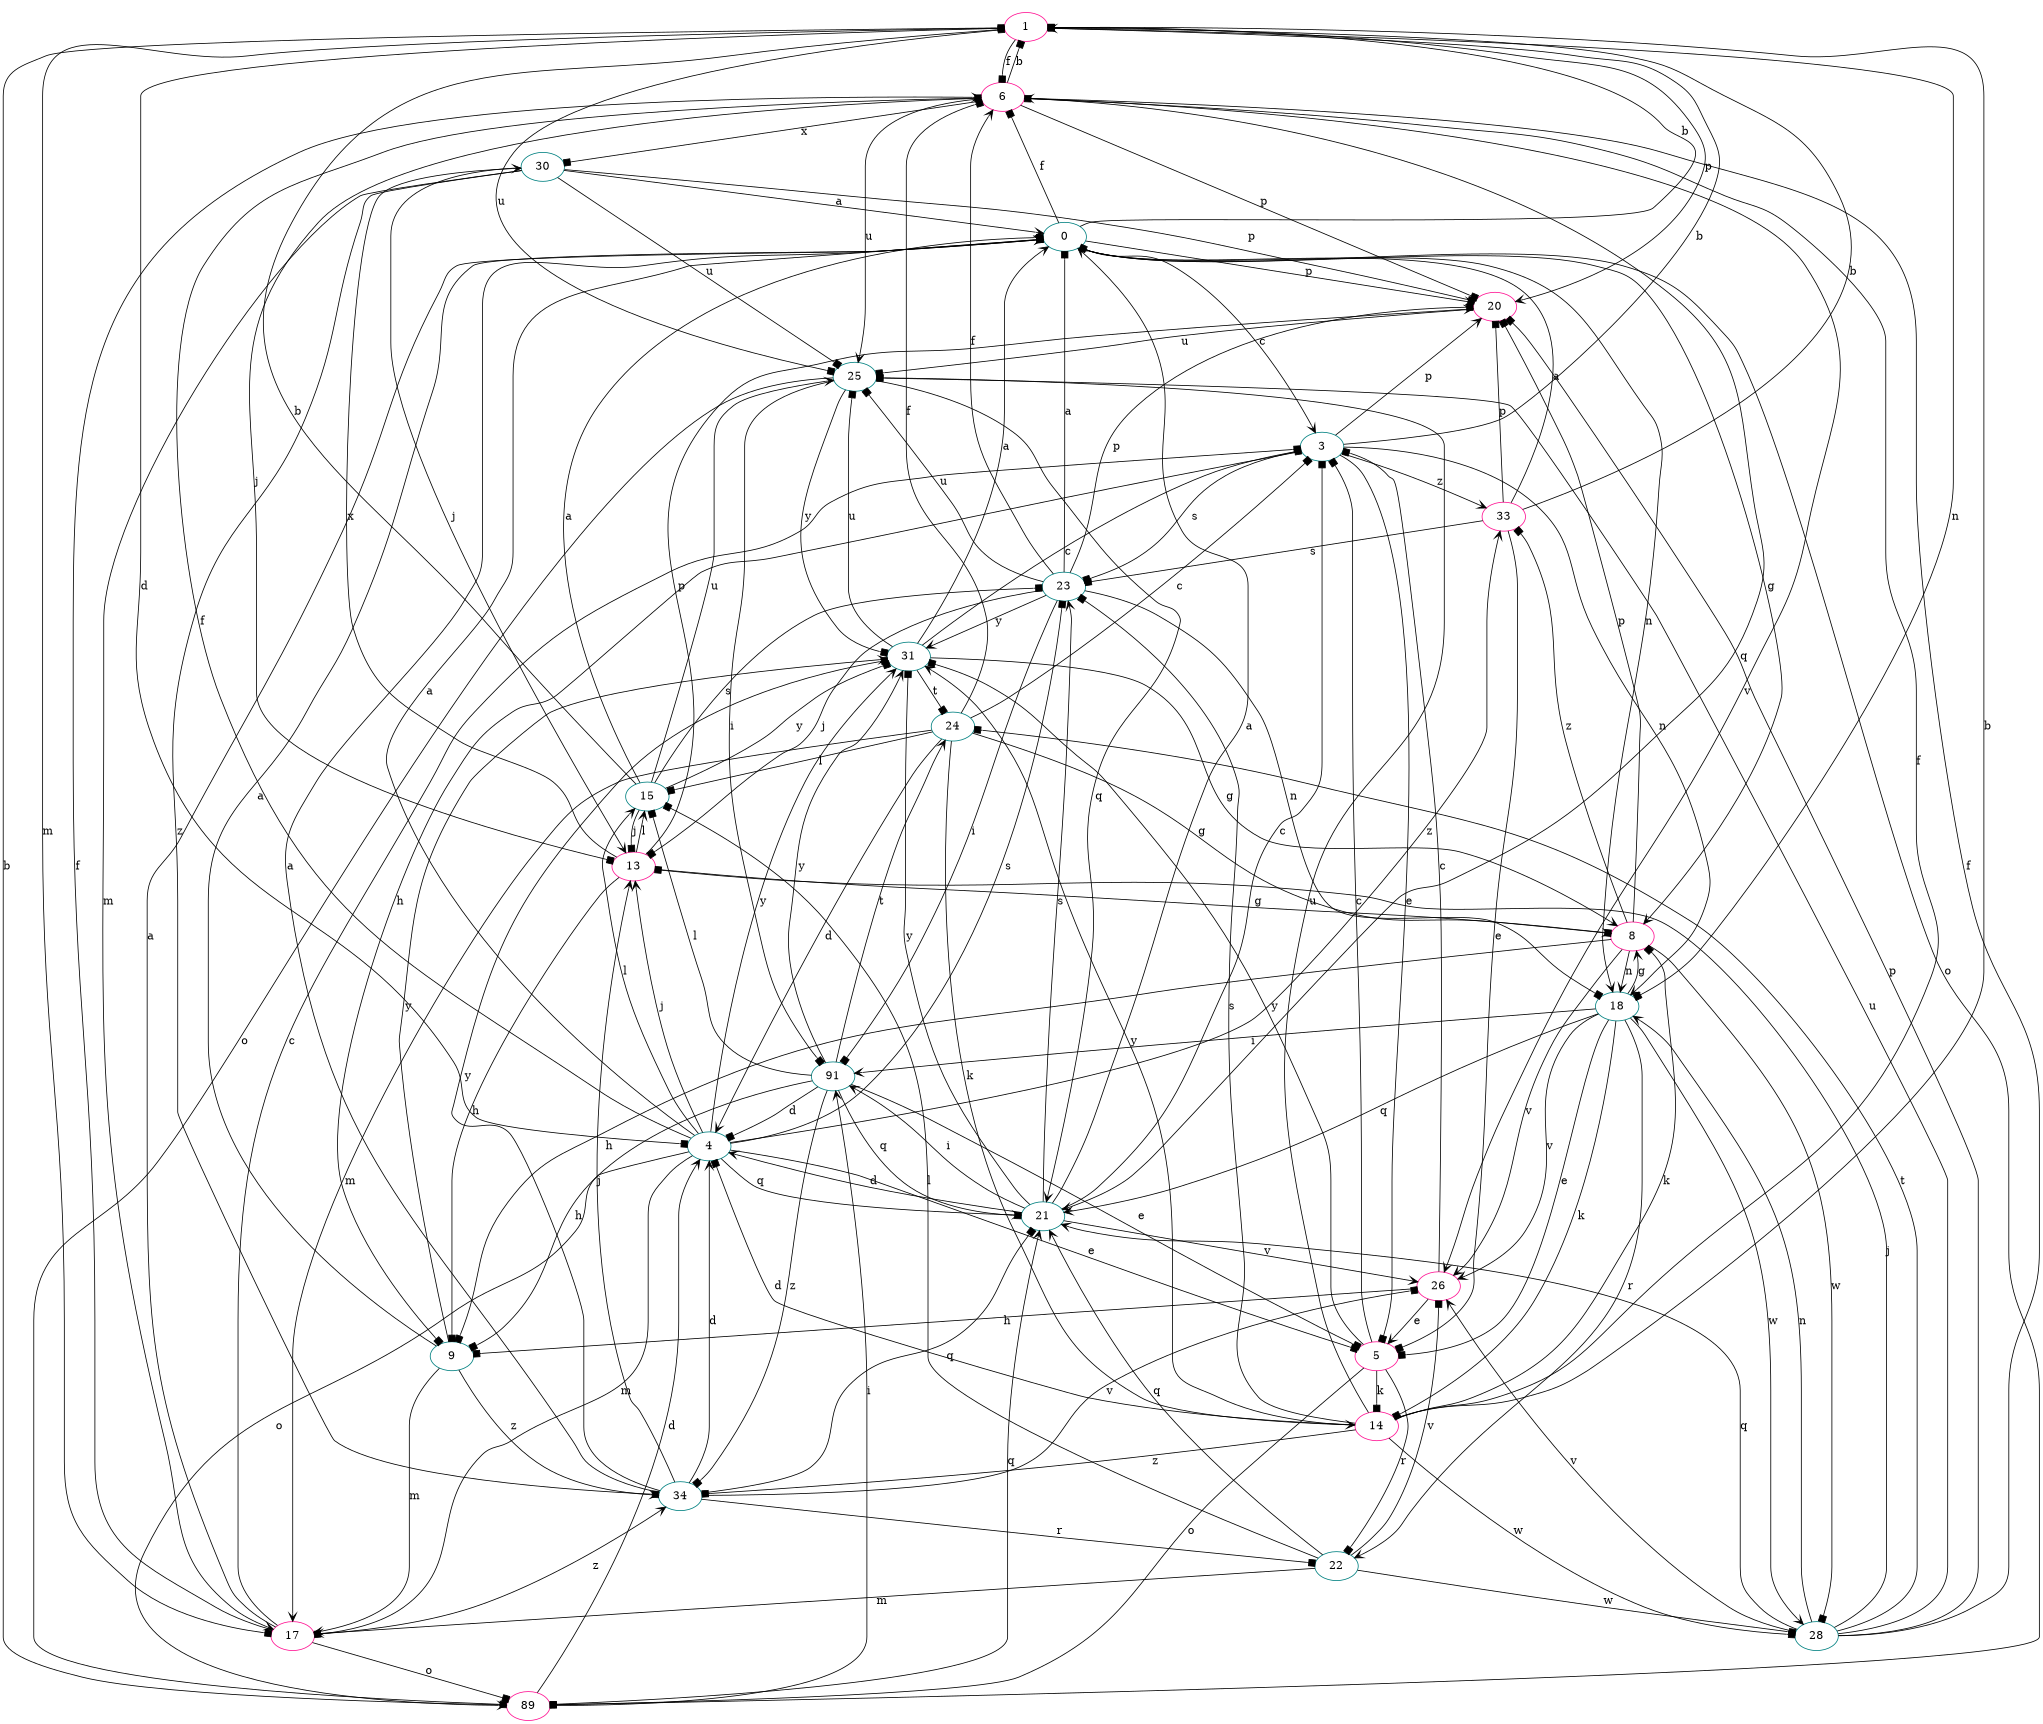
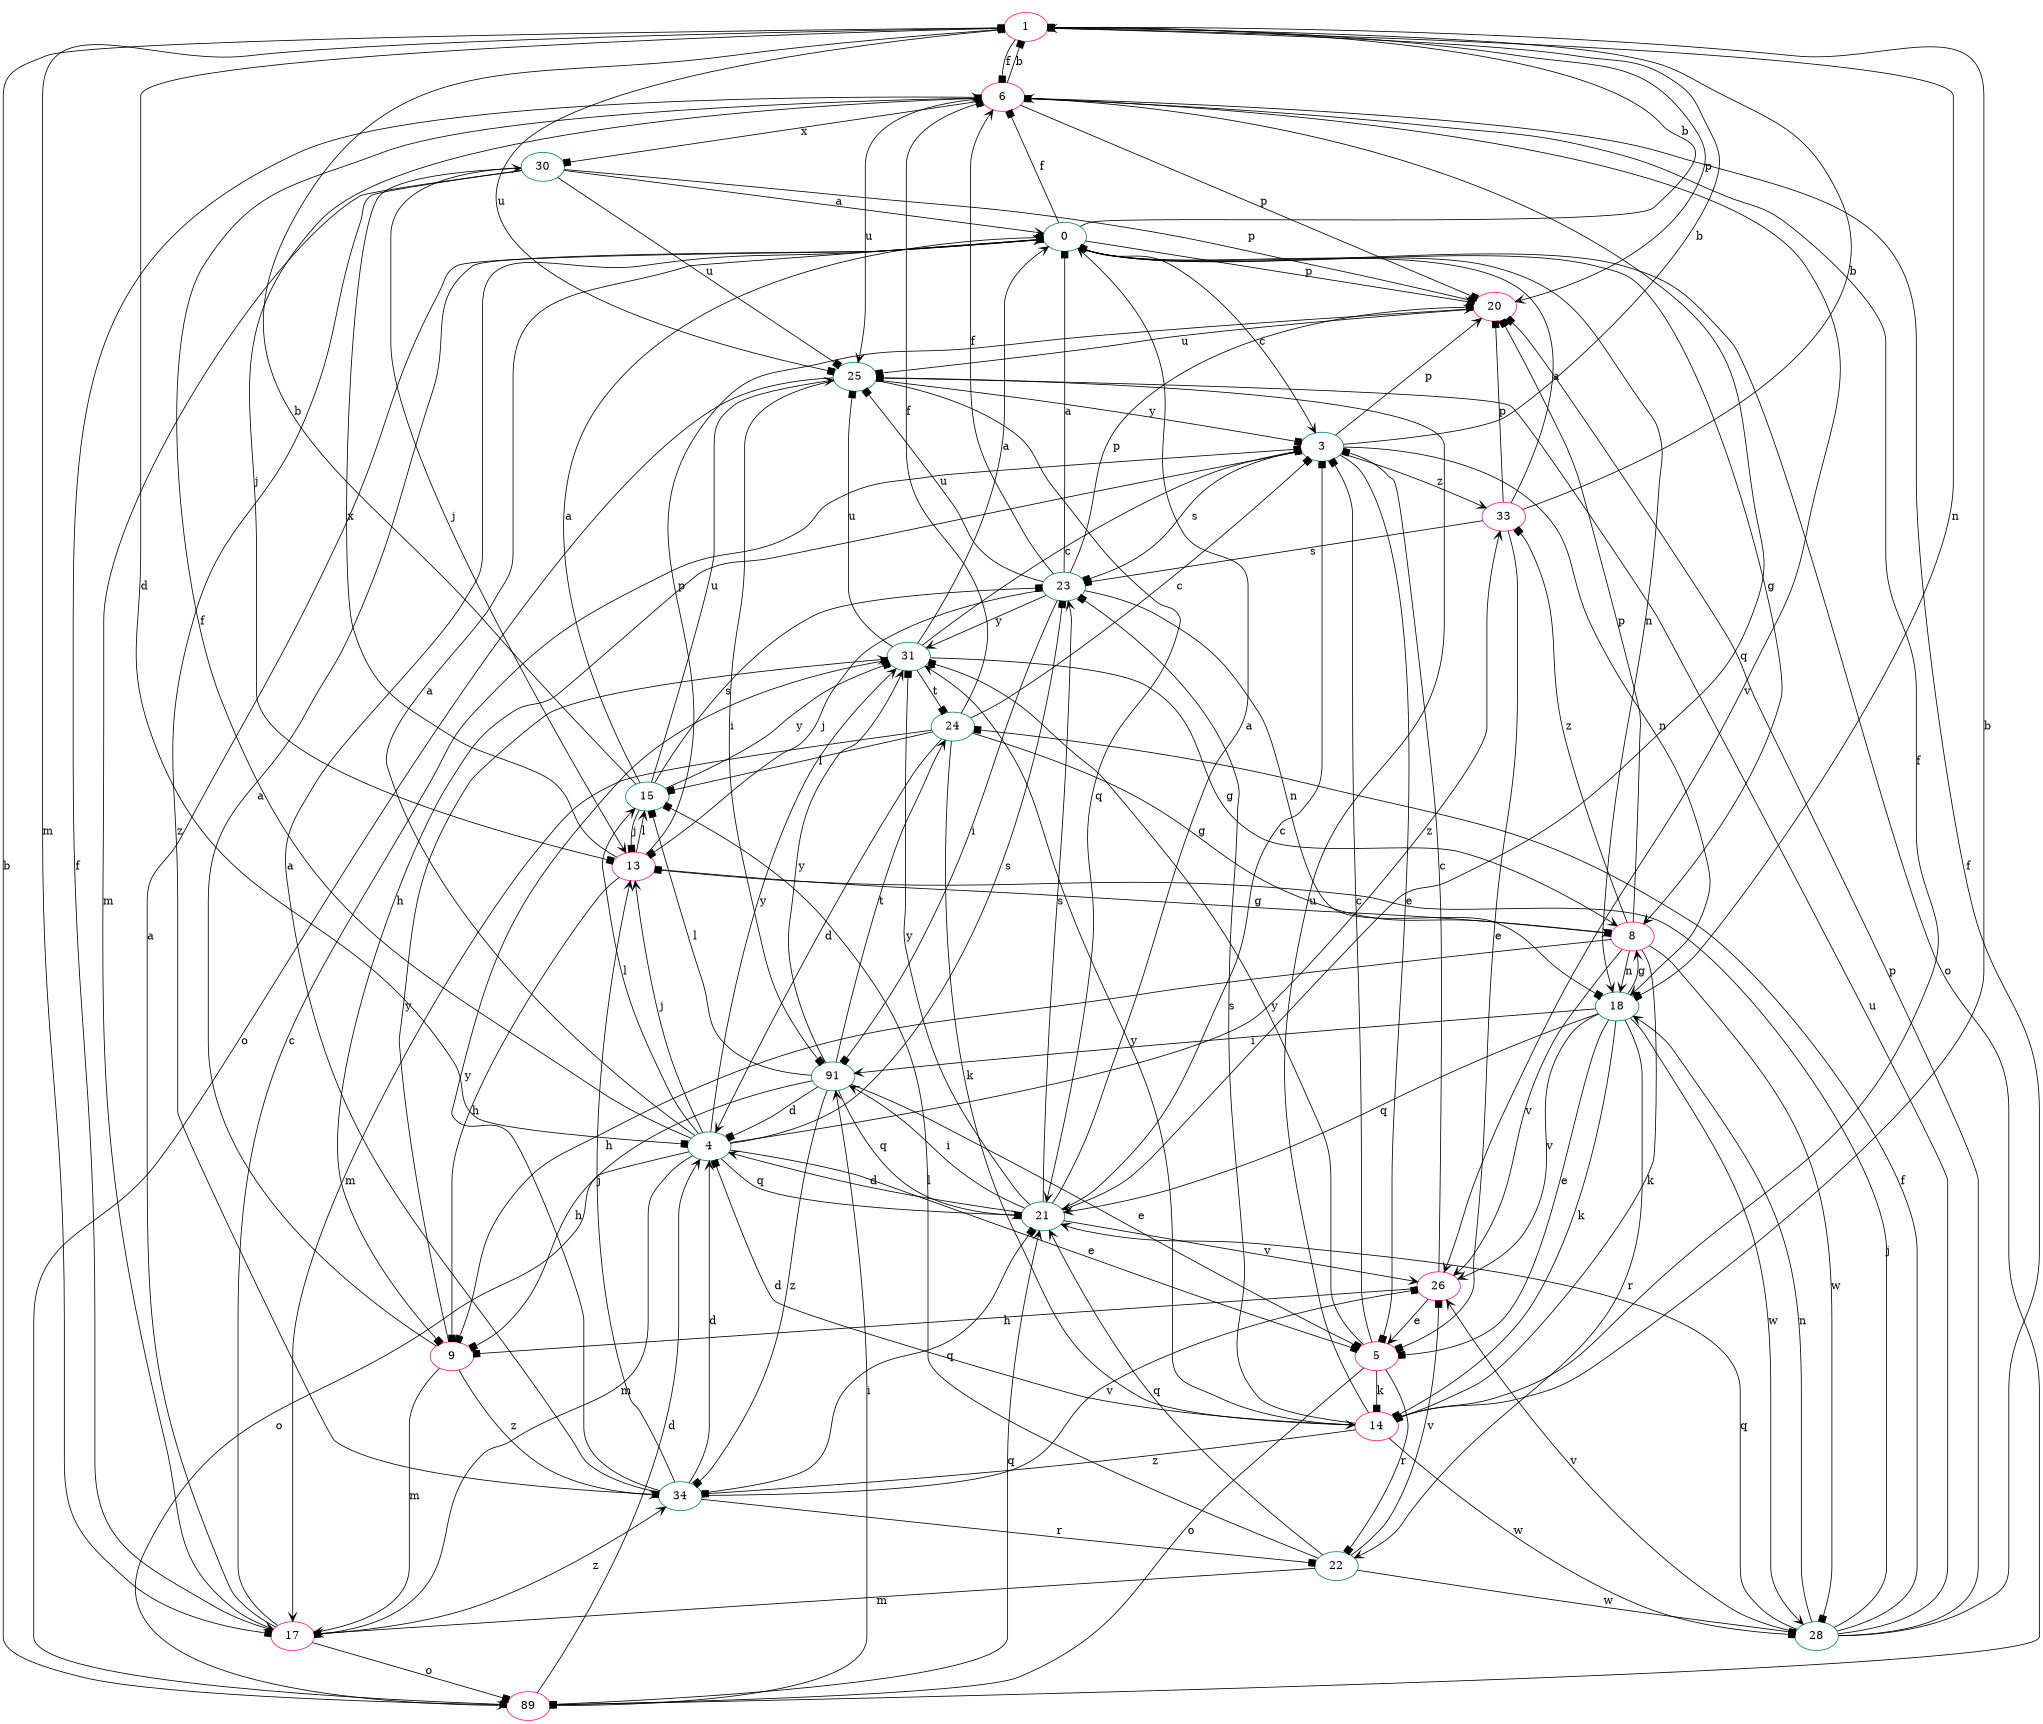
edge "25" -> "31": now "25" -> "3"
edge "4" -> "0": arrowhead box -> vee
edge "28" -> "24": label "t" -> "f"
edge "14" -> "8": reversed
node "9": color teal -> deeppink
